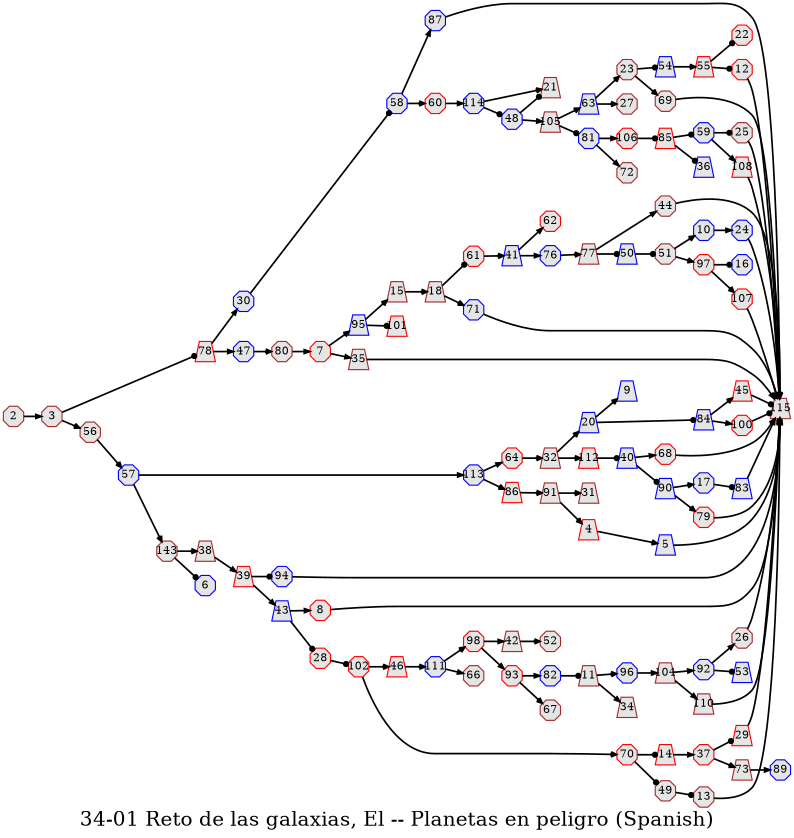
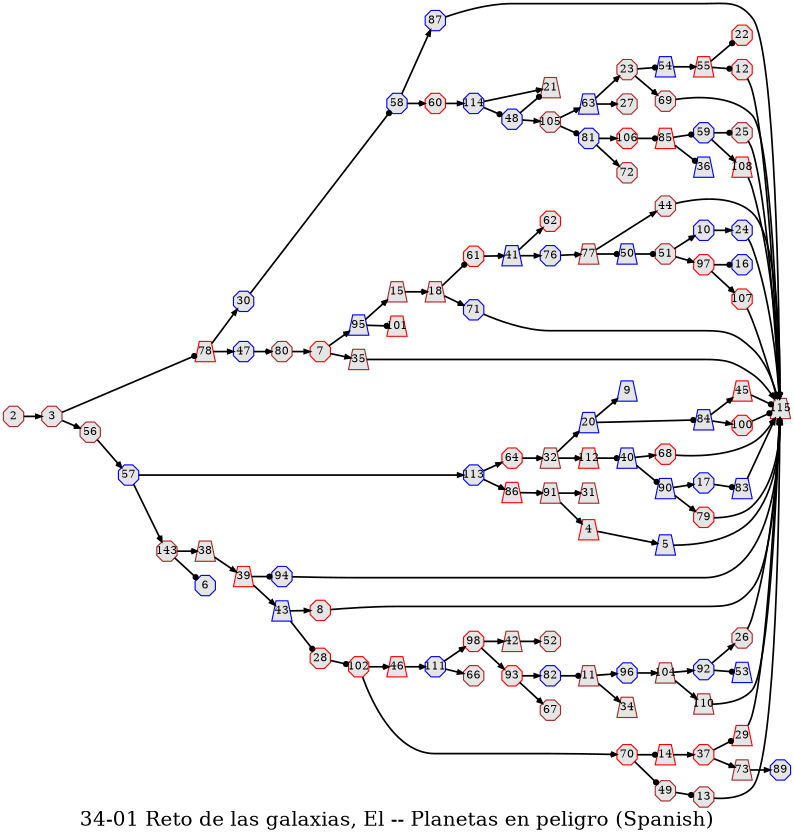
node "105": shape trapezium -> octagon
